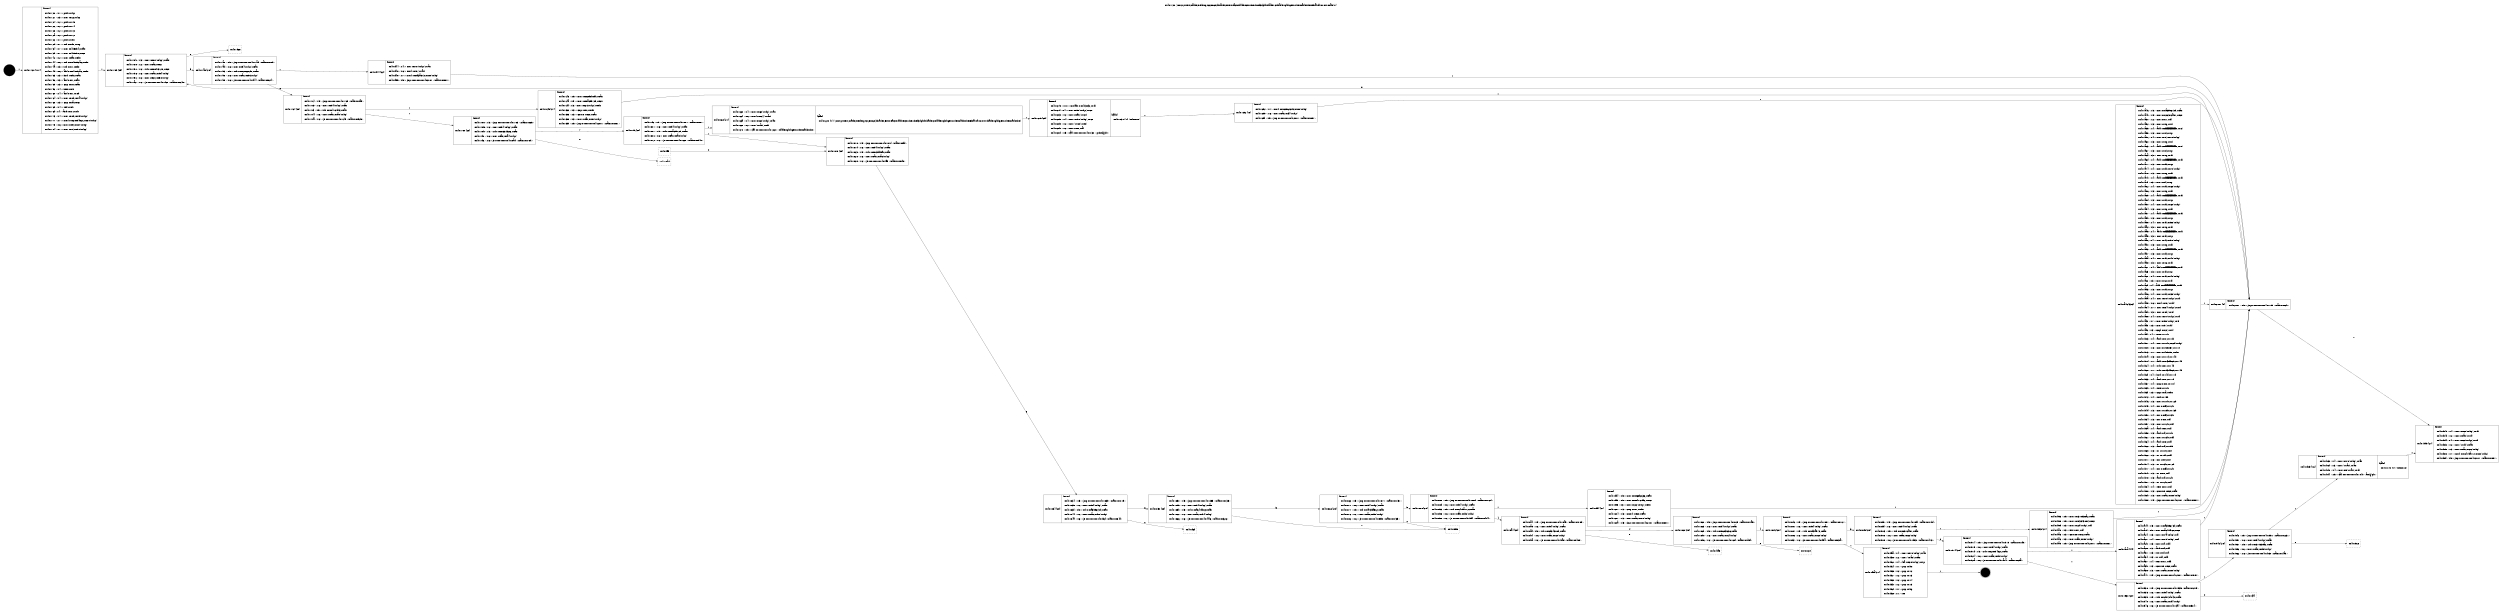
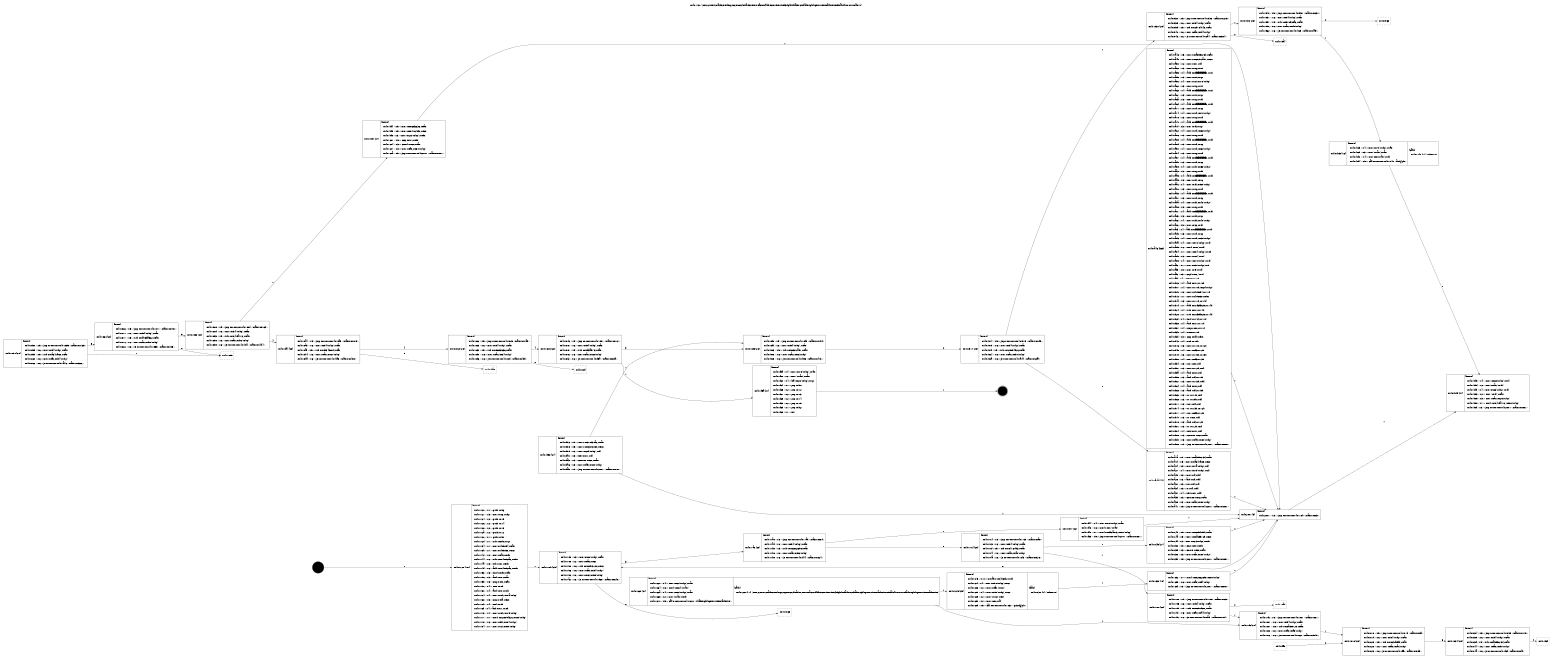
edge "0x4017fc [28]" -> "0x401c60 [21]": reversed
edge "0x401834 [28]" -> "0x401850 [28]": removed, label "6"
edge "0x4018f8 [28]" -> "0x401b93 [27]": reversed
